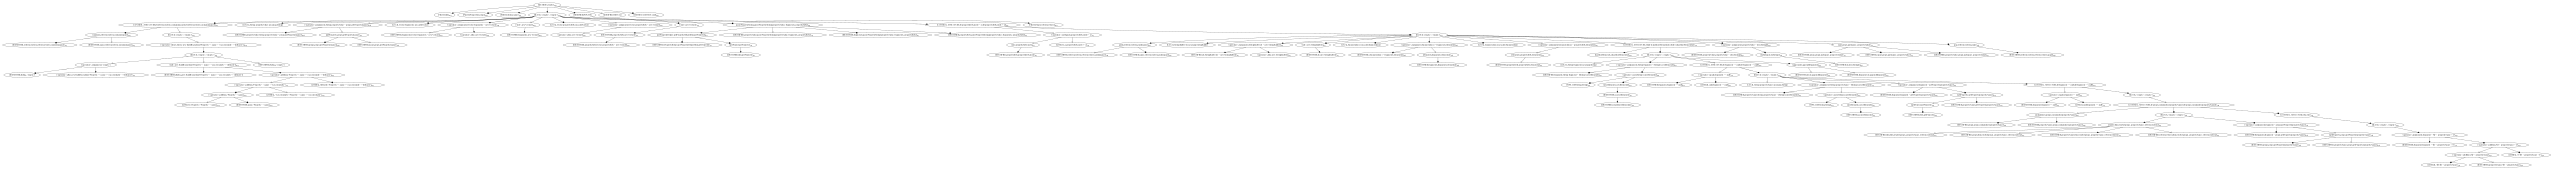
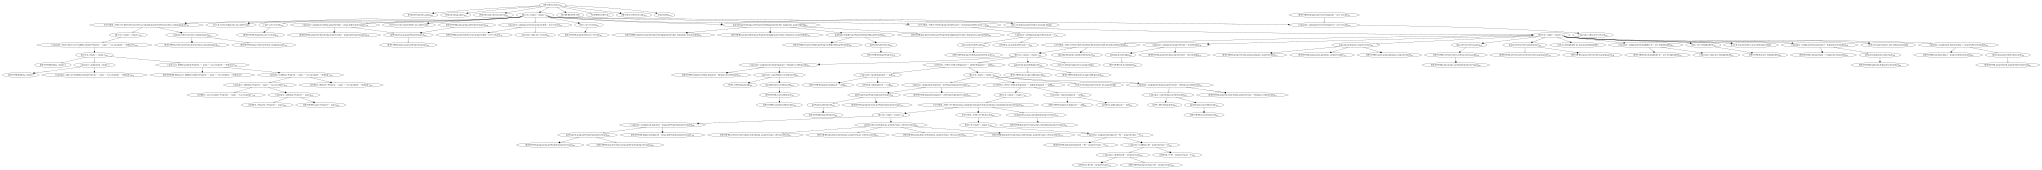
edge "(MODIFIER,PRIVATE)" -> "(PARAM,Stack referencesSeen)": now "(METHOD,resolve)" -> "(PARAM,Stack referencesSeen)"
edge "(<operator>.assignment,Vector fragments = new Vector())" -> "(IDENTIFIER,fragments,Vector fragments = new Vector())": reversed
edge "(getProperty,props.getProperty(name))" -> "(IDENTIFIER,props,props.getProperty(name))": reversed
edge "(IDENTIFIER,propertyRefs,new Vector())" -> "(IDENTIFIER,propertyRefs,Vector propertyRefs = new Vector())": now "(<operator>.assignment,Vector propertyRefs = new Vector())" -> "(IDENTIFIER,propertyRefs,Vector propertyRefs = new Vector())"
node "(IDENTIFIER,j,Enumeration j = propertyRefs.elements())": added
edge "(containsKey,props.containsKey(propertyName))" -> "(IDENTIFIER,props,props.containsKey(propertyName))": now "(IDENTIFIER,referencesSeen,referencesSeen.pop())" -> "(IDENTIFIER,props,props.containsKey(propertyName))"
